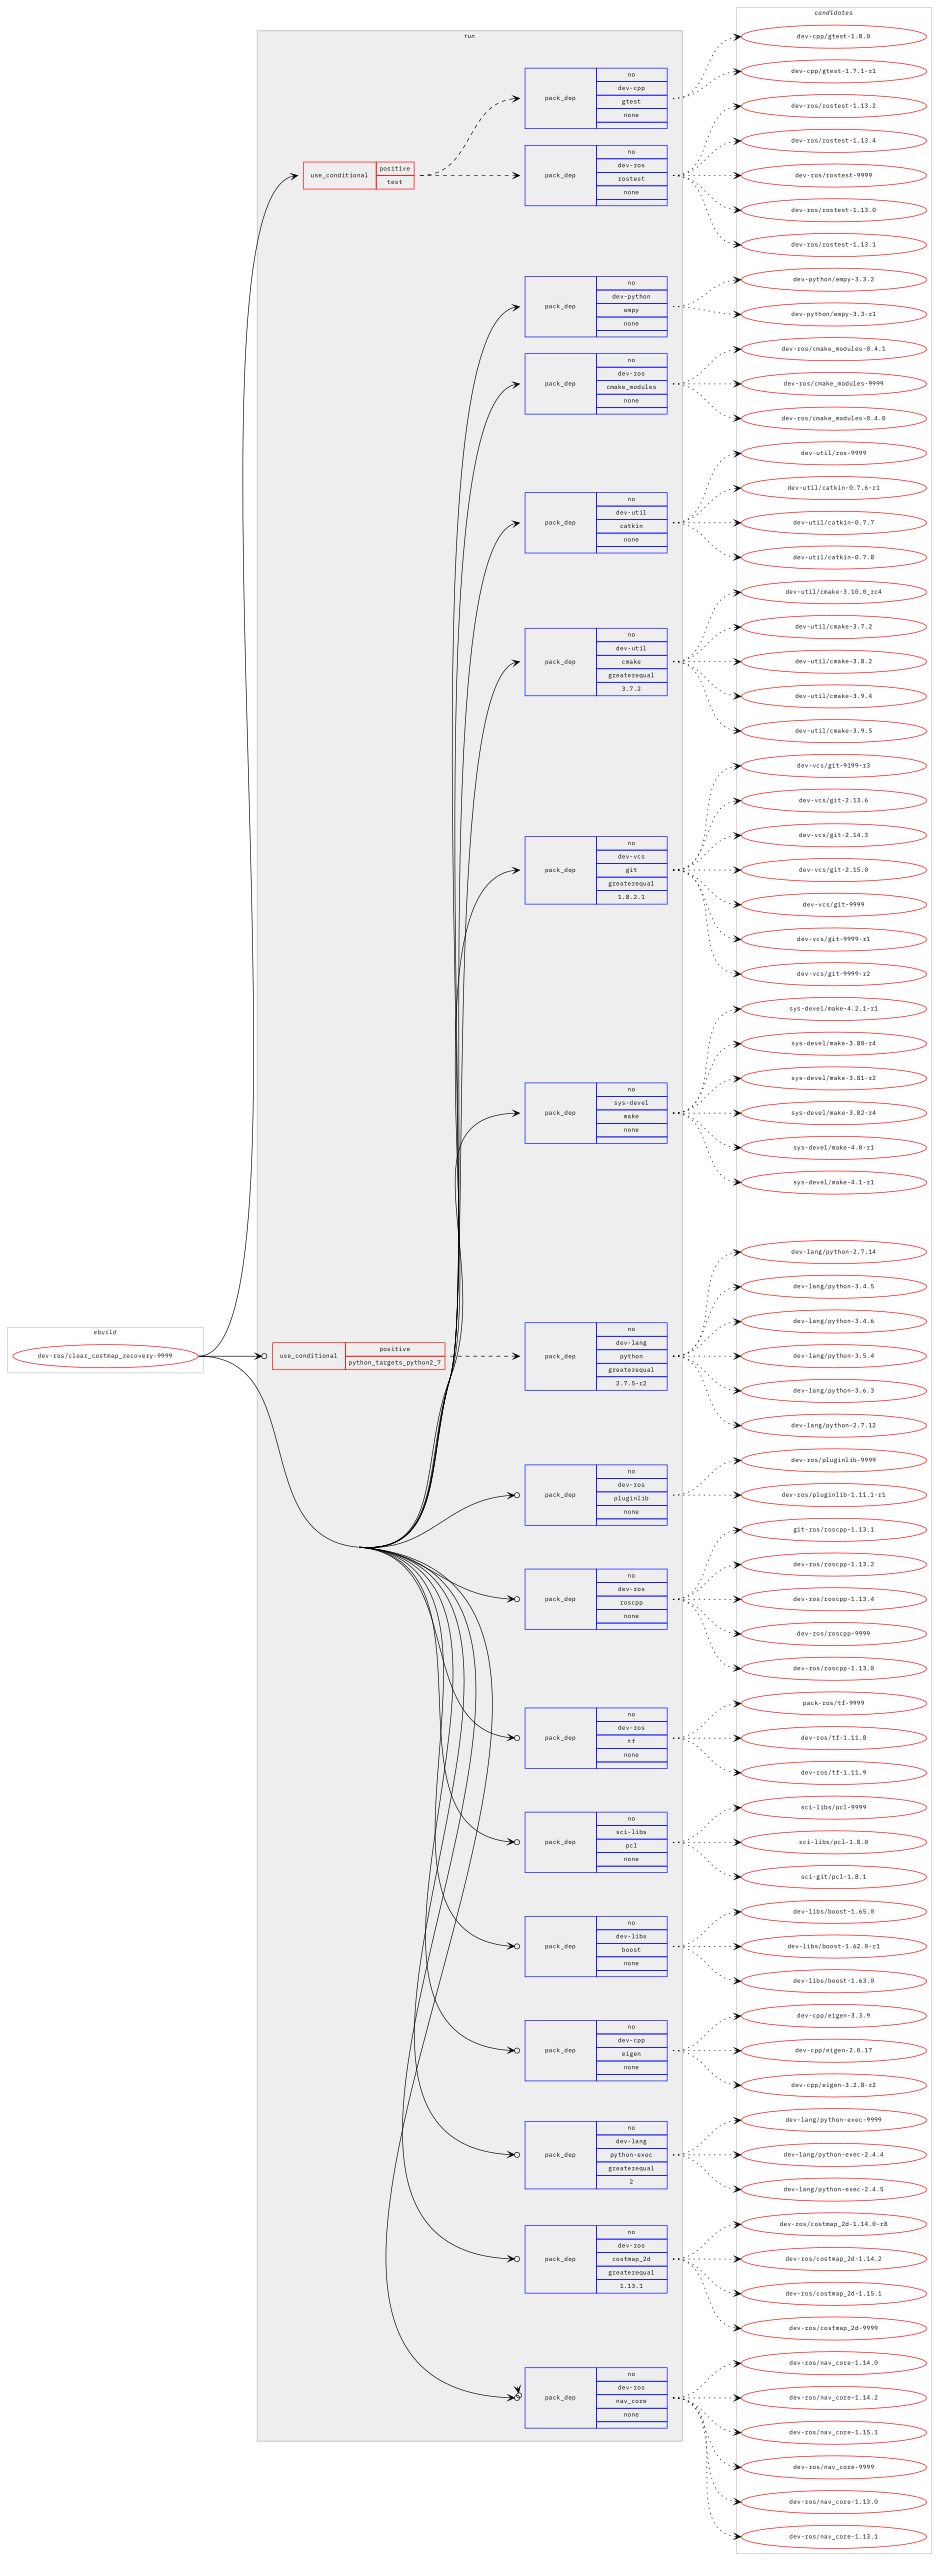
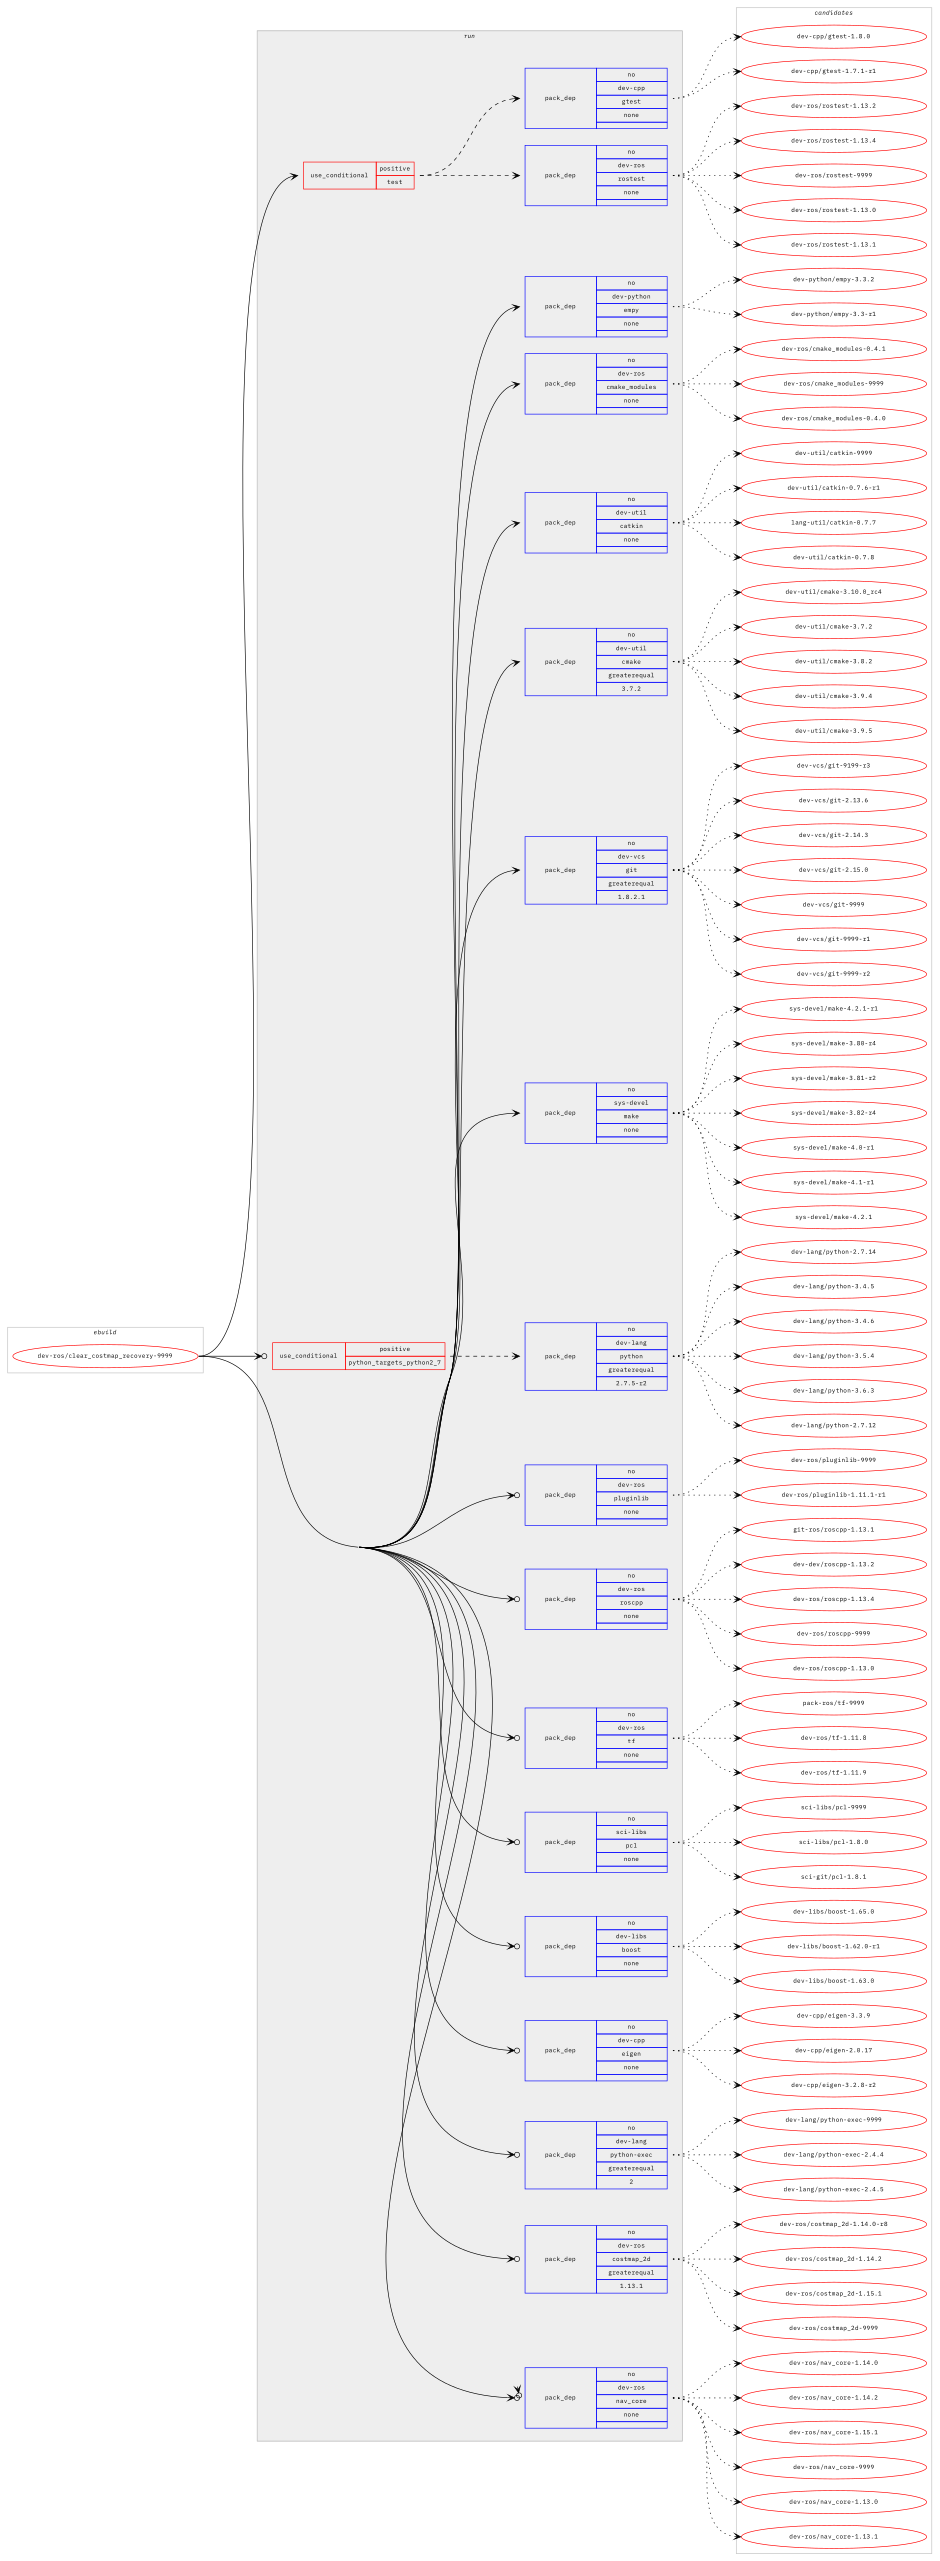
node "dev-util/ros-9999": label "dev-util/ros-9999" -> "dev-util/catkin-9999"
node "dev-util/catkin-0.7.7": label "dev-util/catkin-0.7.7" -> "lang-util/catkin-0.7.7"
node "sys-devel/make-4.2.1": added
node "dev-ros/roscpp-1.13.2": label "dev-ros/roscpp-1.13.2" -> "dev-dev/roscpp-1.13.2"
